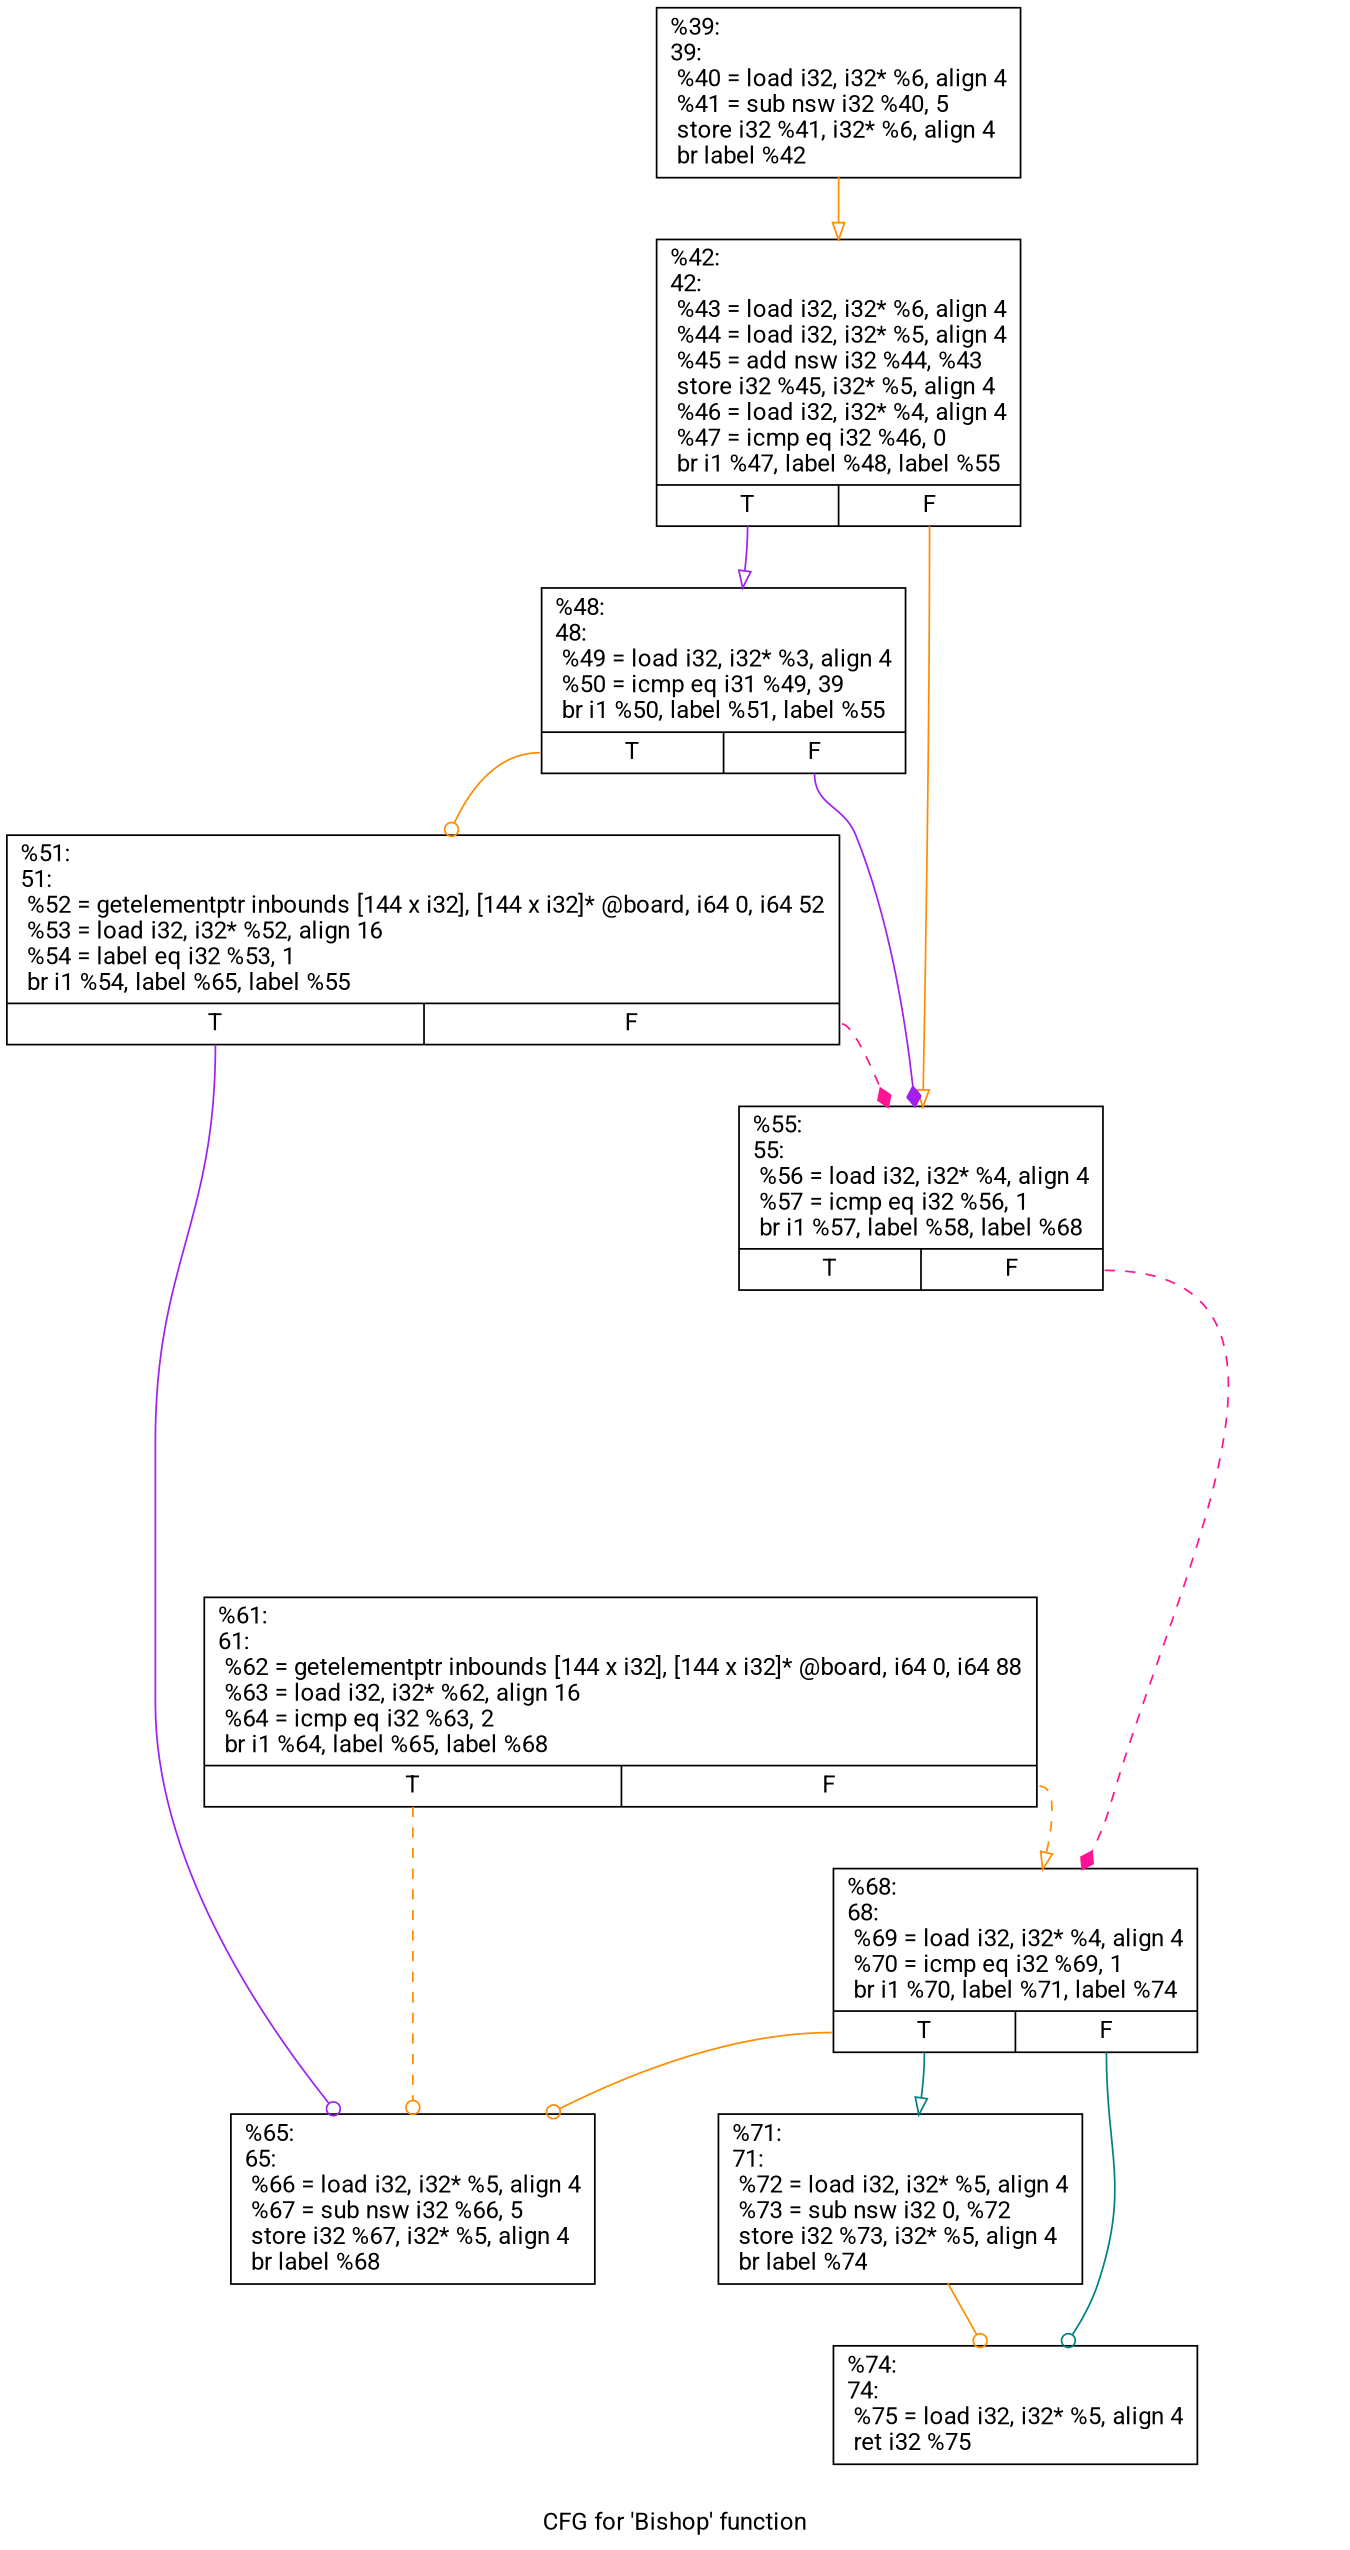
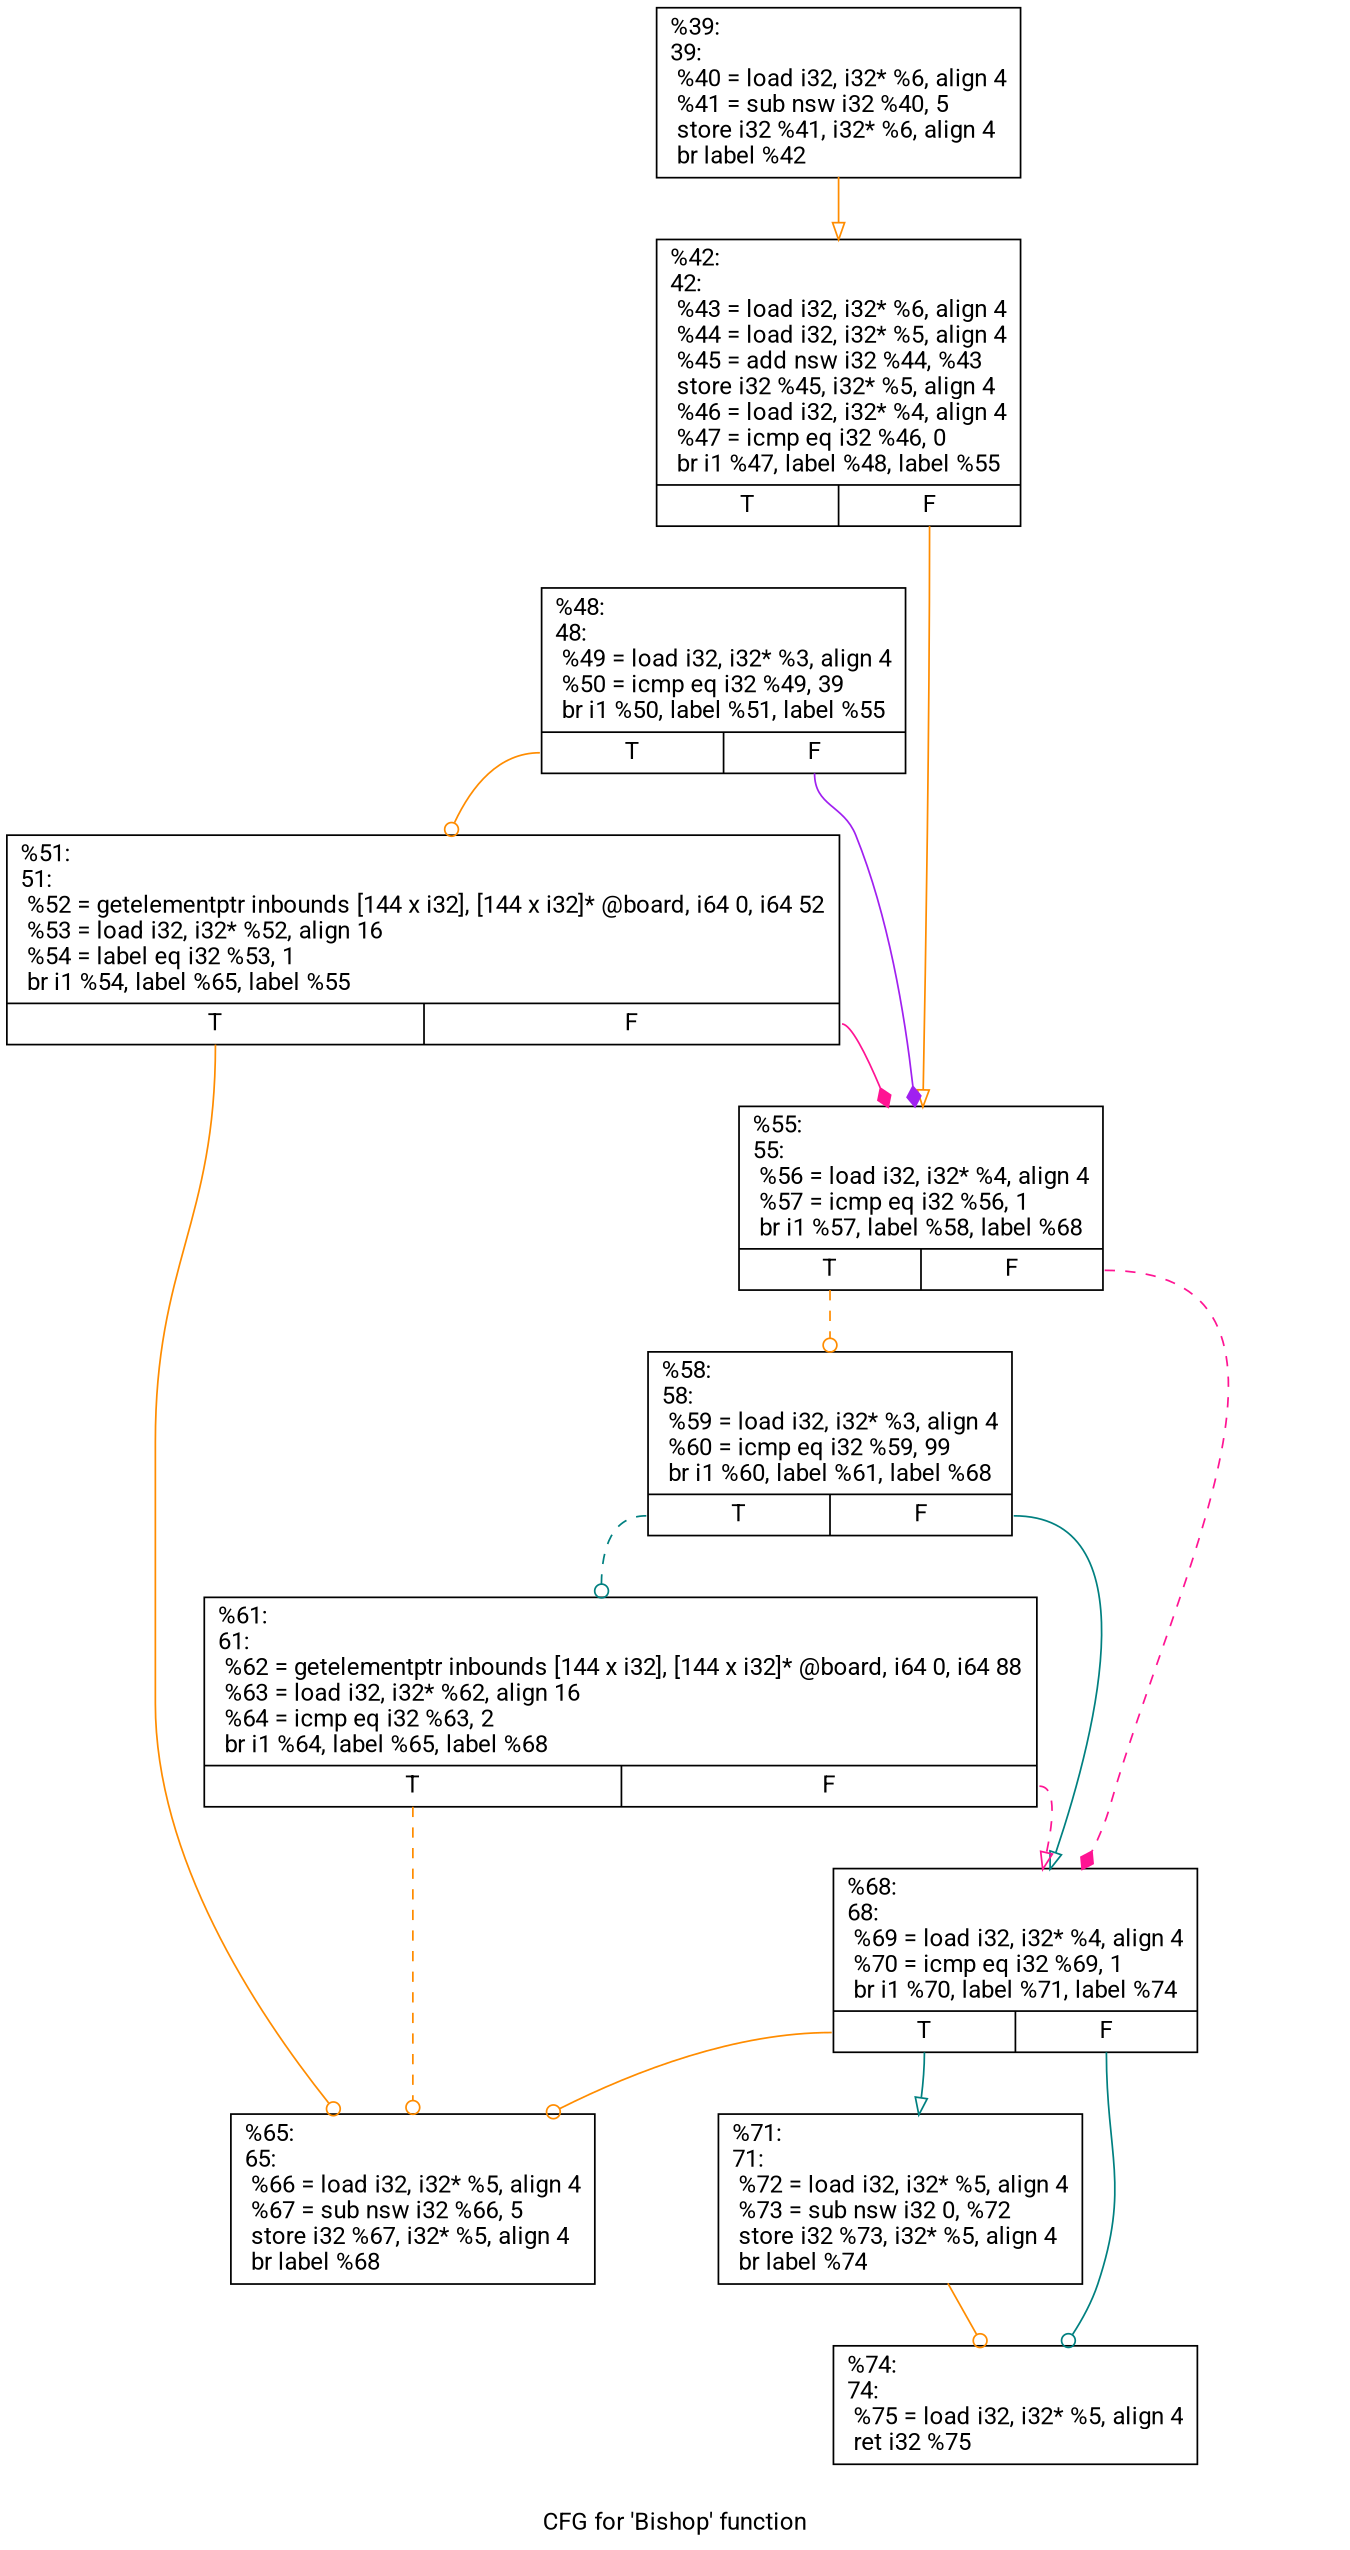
edge "%42:" -> "%48:": removed
node "%48:": text "%50 = icmp eq i31 %49, 39" -> "%50 = icmp eq i32 %49, 39"
edge "%51:" -> "%55:": style dashed -> solid
node "%58:": added
edge "%51:" -> "%65:": color purple -> darkorange
edge "%61:" -> "%68:": color darkorange -> deeppink
